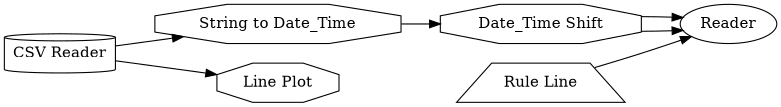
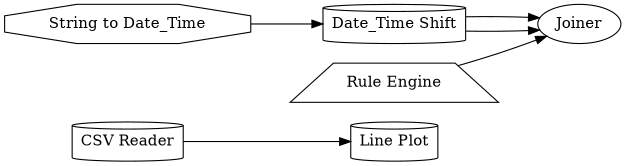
node "Date_Time Shift": shape octagon -> cylinder
node "Reader": label "Reader" -> "Joiner"
edge "CSV Reader" -> "String to Date_Time": removed
node "Line Plot": shape octagon -> cylinder
node "Rule Line": label "Rule Line" -> "Rule Engine"
